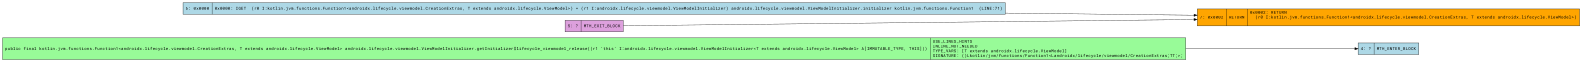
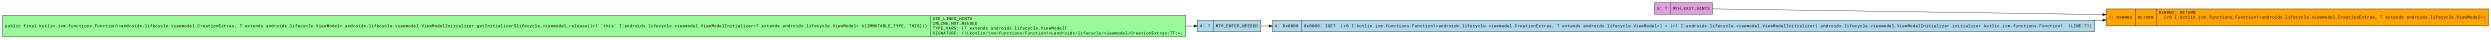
node "5: ?": text "MTH_EXIT_BLOCK" -> "MTH_EXIT_HINTS"
edge "4: ?" -> "6: 0x0000": added
node "4: ?": text "MTH_ENTER_BLOCK" -> "MTH_ENTER_NEEDED"
